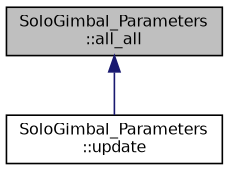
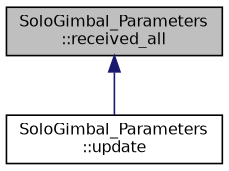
node "SoloGimbal_Parameters ::all_all": label "SoloGimbal_Parameters ::all_all" -> "SoloGimbal_Parameters ::received_all"
